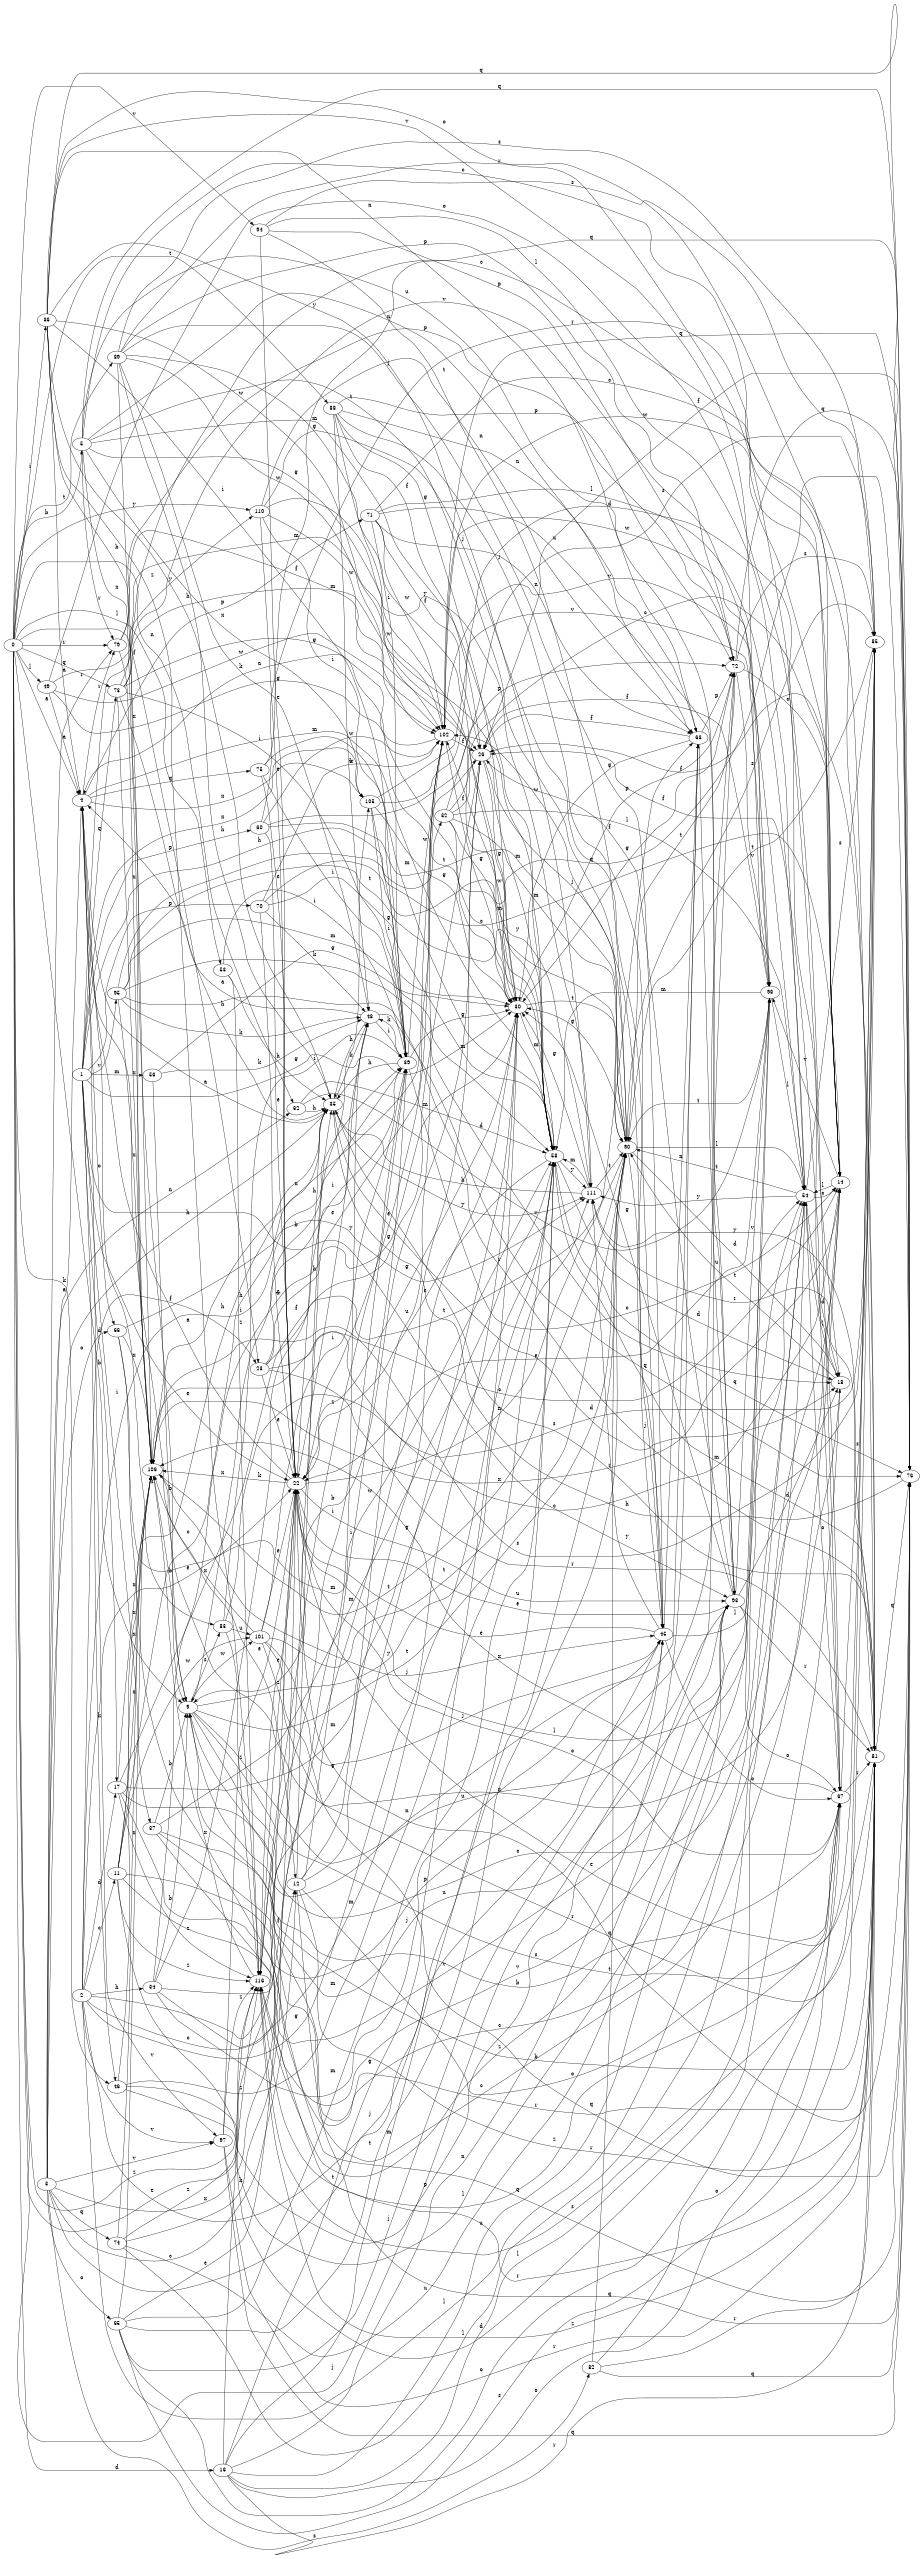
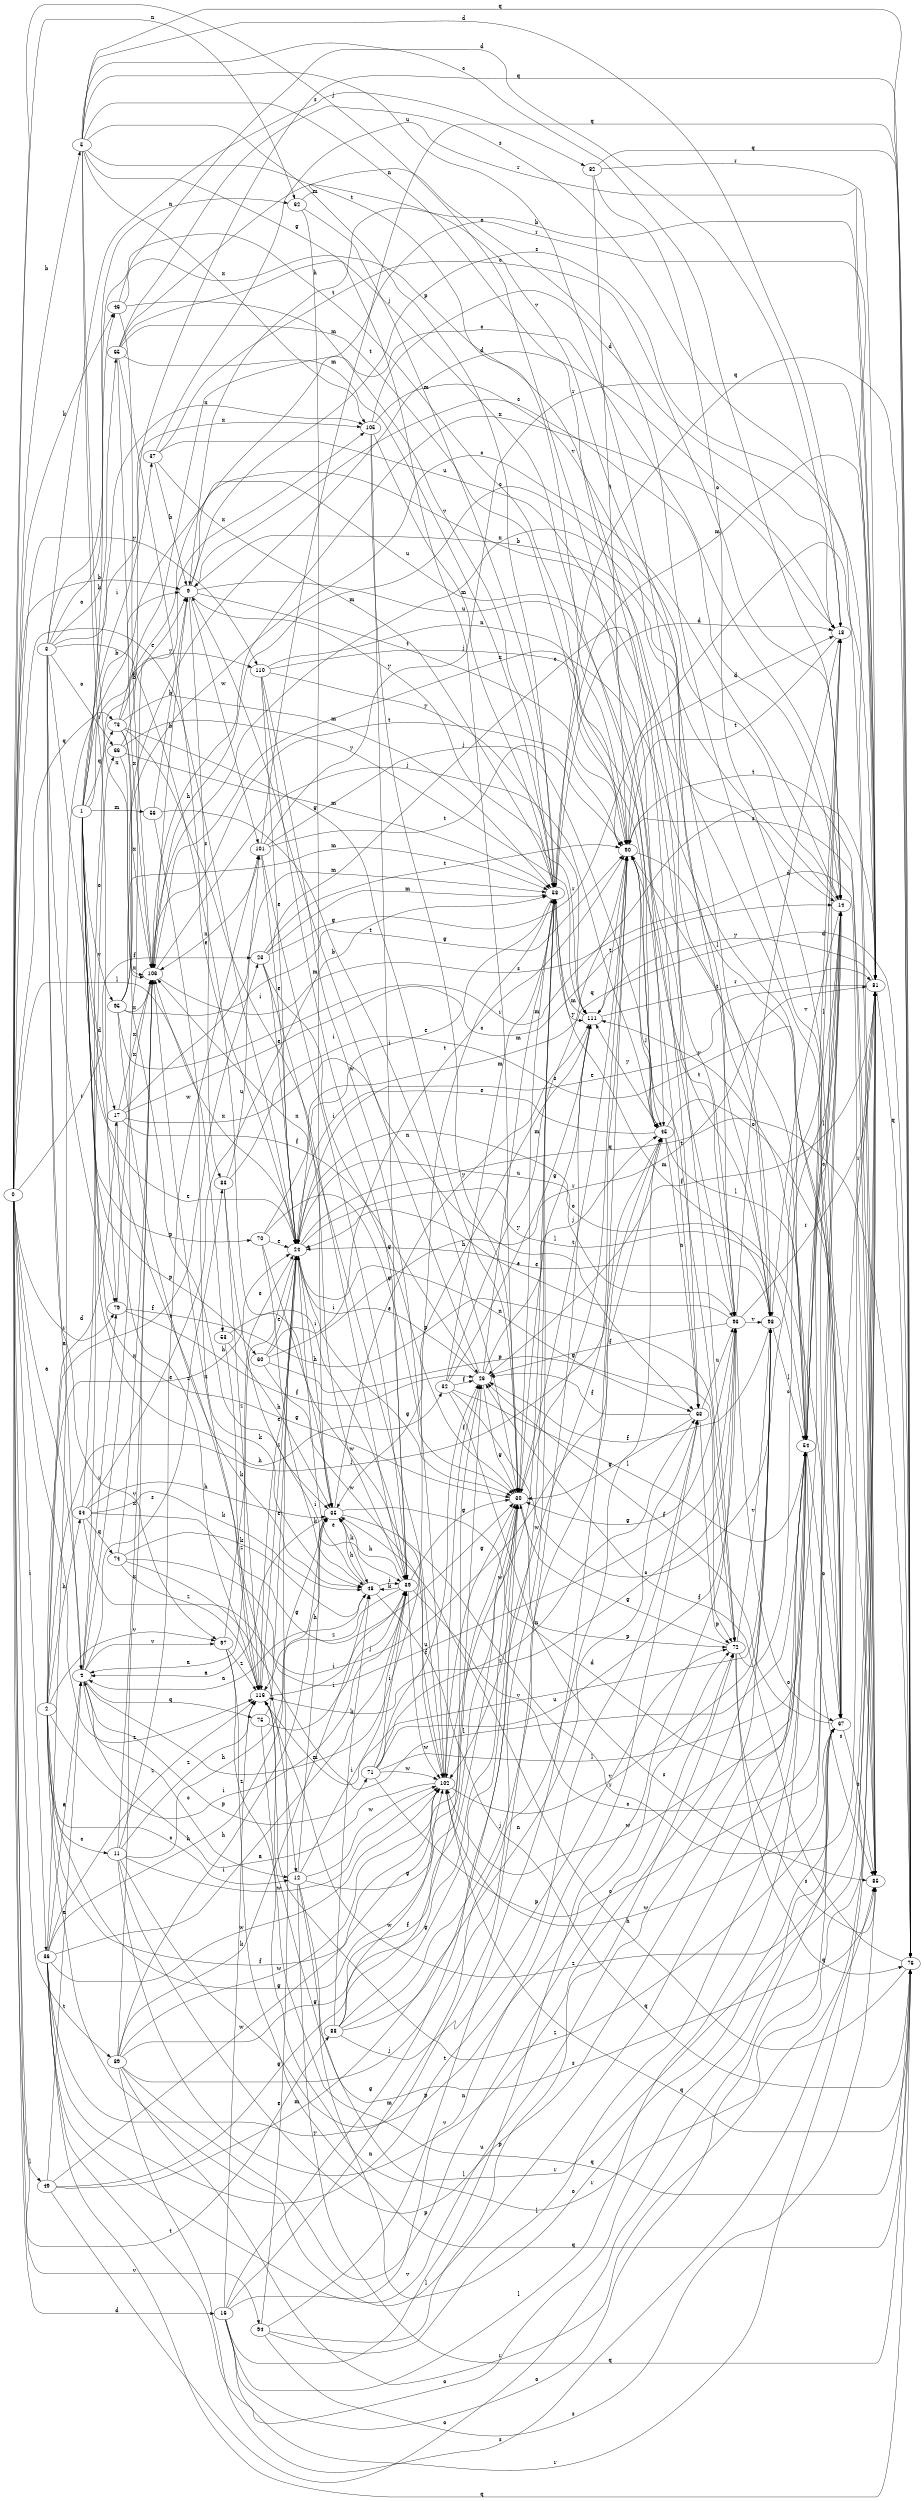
edge "5" -> "18": added, label "d"
edge "75" -> "58": now "23" -> "58"
edge "39" -> "9": removed, label "b"
node "22": label "22" -> "24"
edge "3" -> "74": now "34" -> "74"
